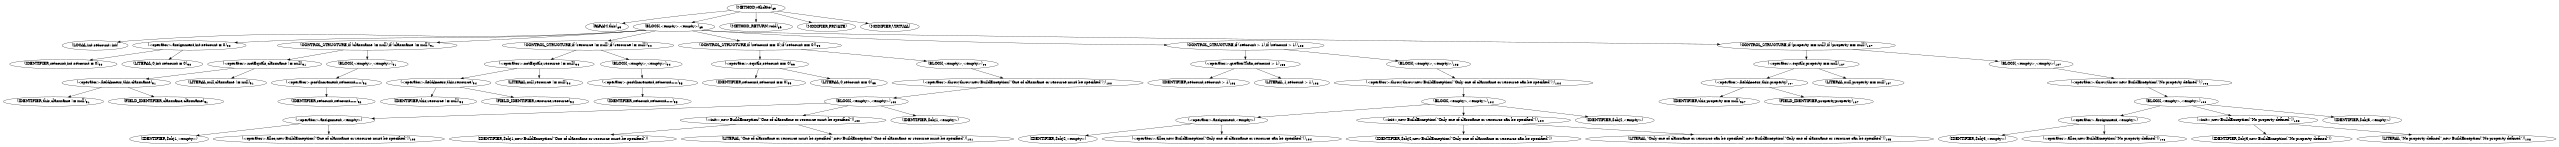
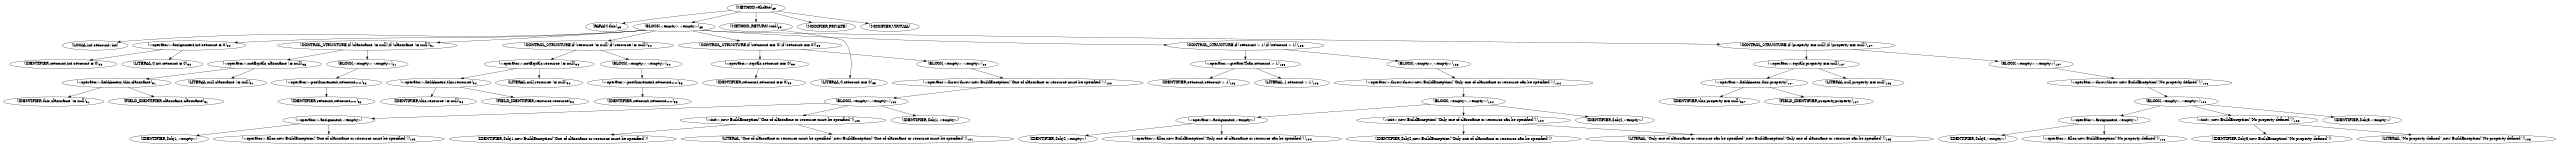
node "(<operator>.notEquals,classname != null)": text "91" -> "95"
edge "(<operator>.equals,setcount == 0)" -> "(LITERAL,0,setcount == 0)": now "(METHOD_RETURN,void)" -> "(LITERAL,0,setcount == 0)"
node "(LITERAL,null,property == null)": text "107" -> "106"
